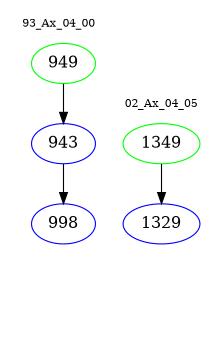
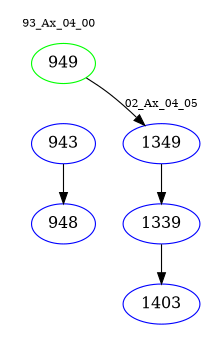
edge "949" -> "943": now "949" -> "1349"
node "1349": color green -> blue
node "998": label "998" -> "948"
node "1329": label "1329" -> "1339"
node "1403": added
